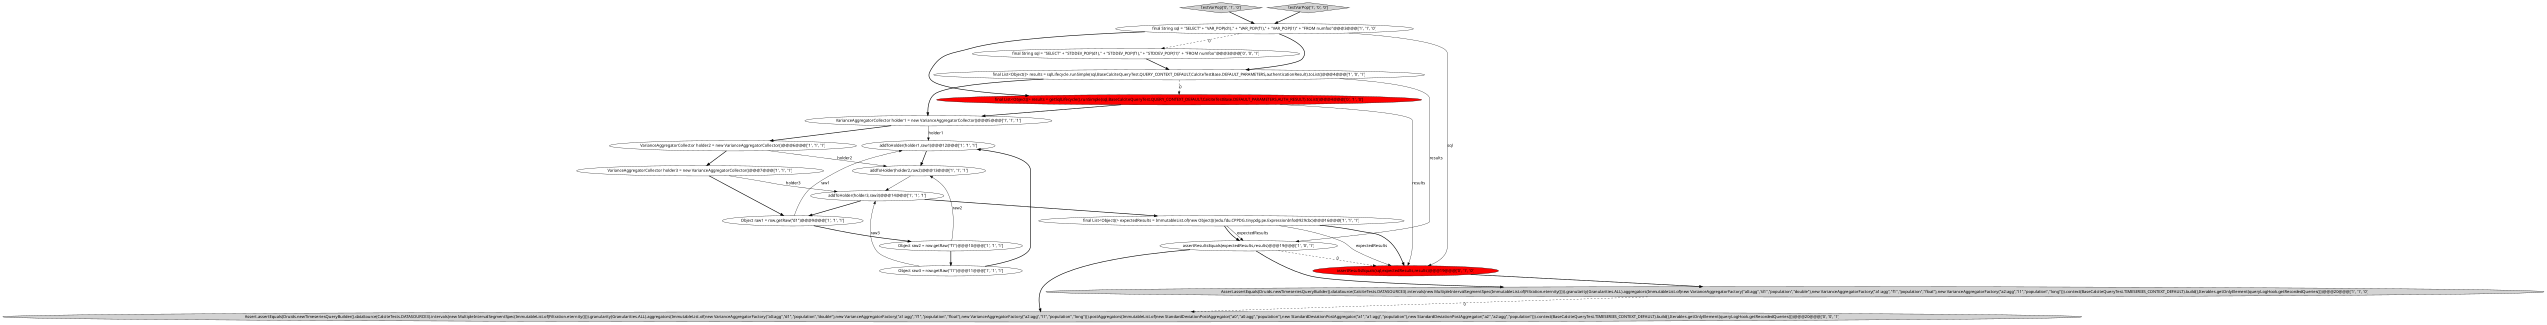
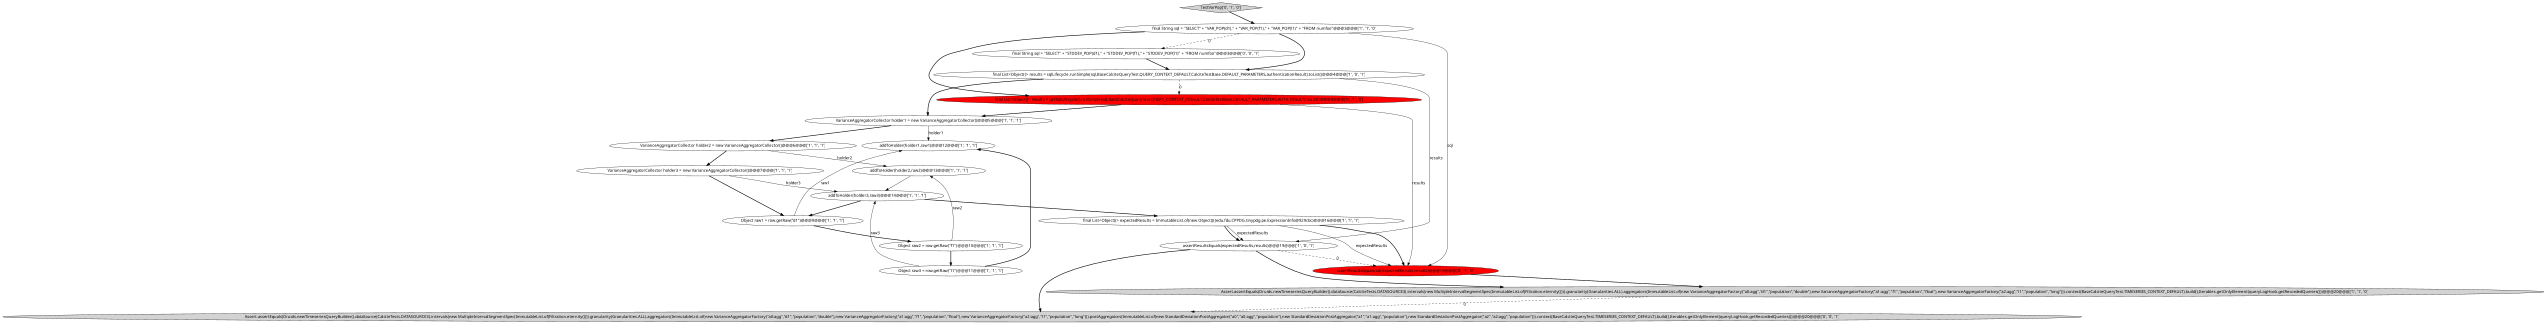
node "testVarPop['1', '0', '0']": removed
edge "addToHolder(holder1,raw1)@@@12@@@['1', '1', '1']" -> "addToHolder(holder2,raw2)@@@13@@@['1', '1', '1']": removed
